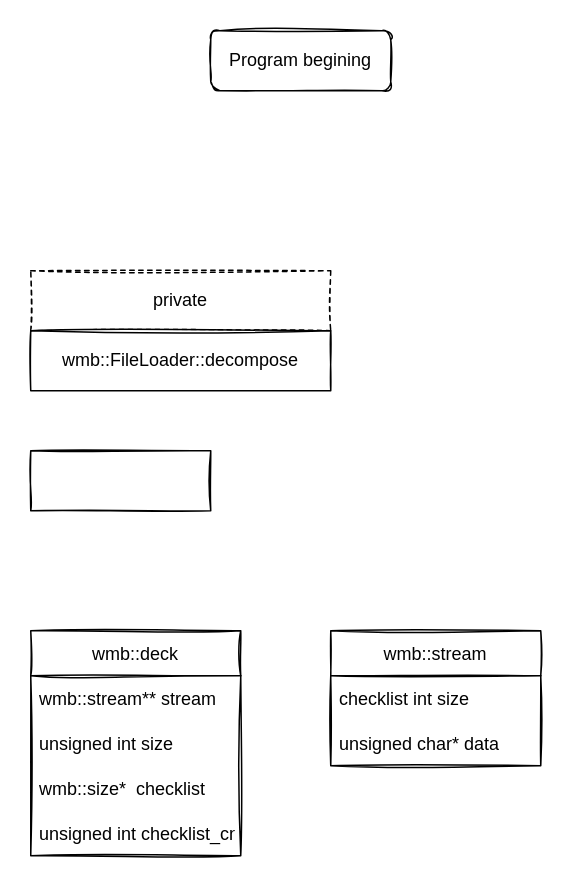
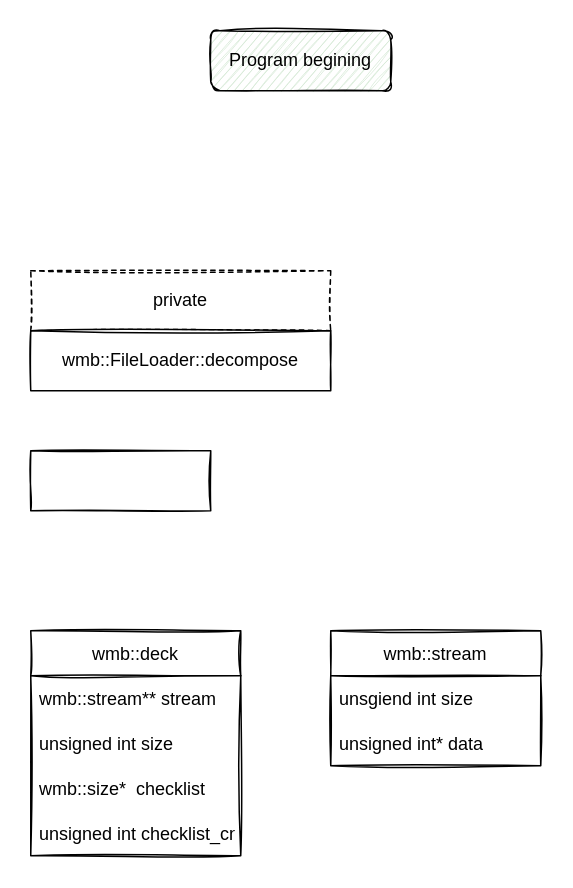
node "Program begining": fillcolor #ffffff -> #d5e8d4
node "checklist int size": label "checklist int size" -> "unsgiend int size"
node "unsigned char* data": label "unsigned char* data" -> "unsigned int* data"
